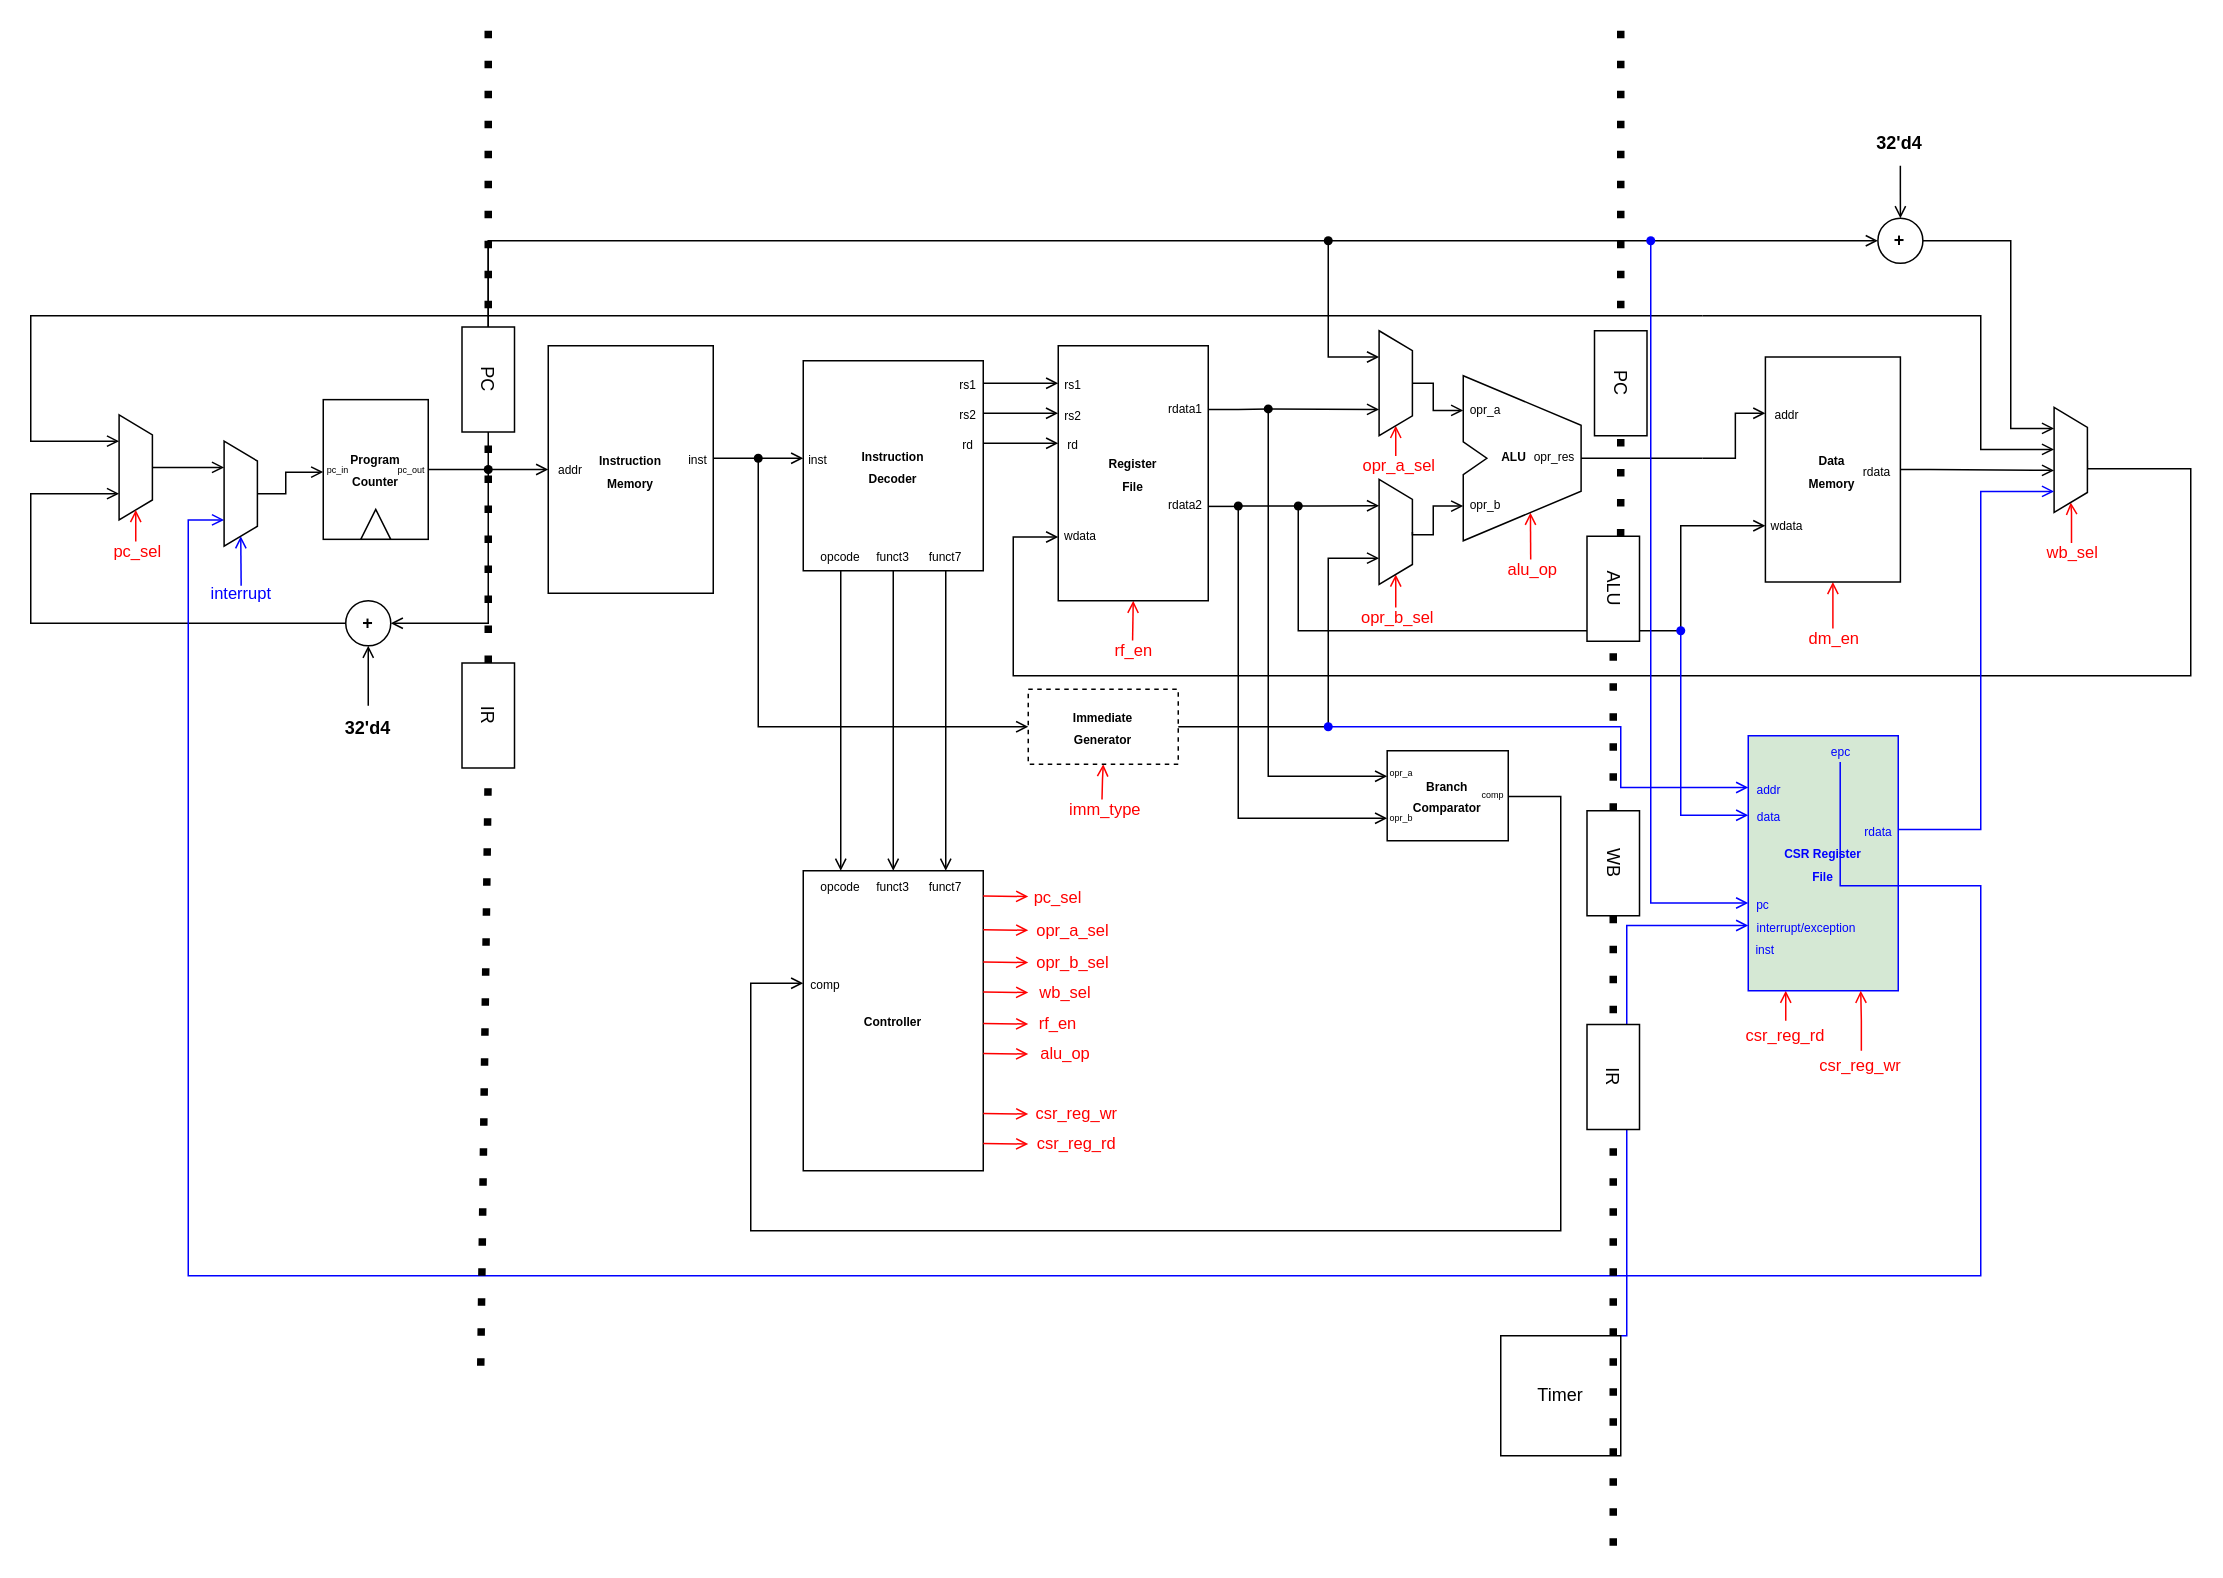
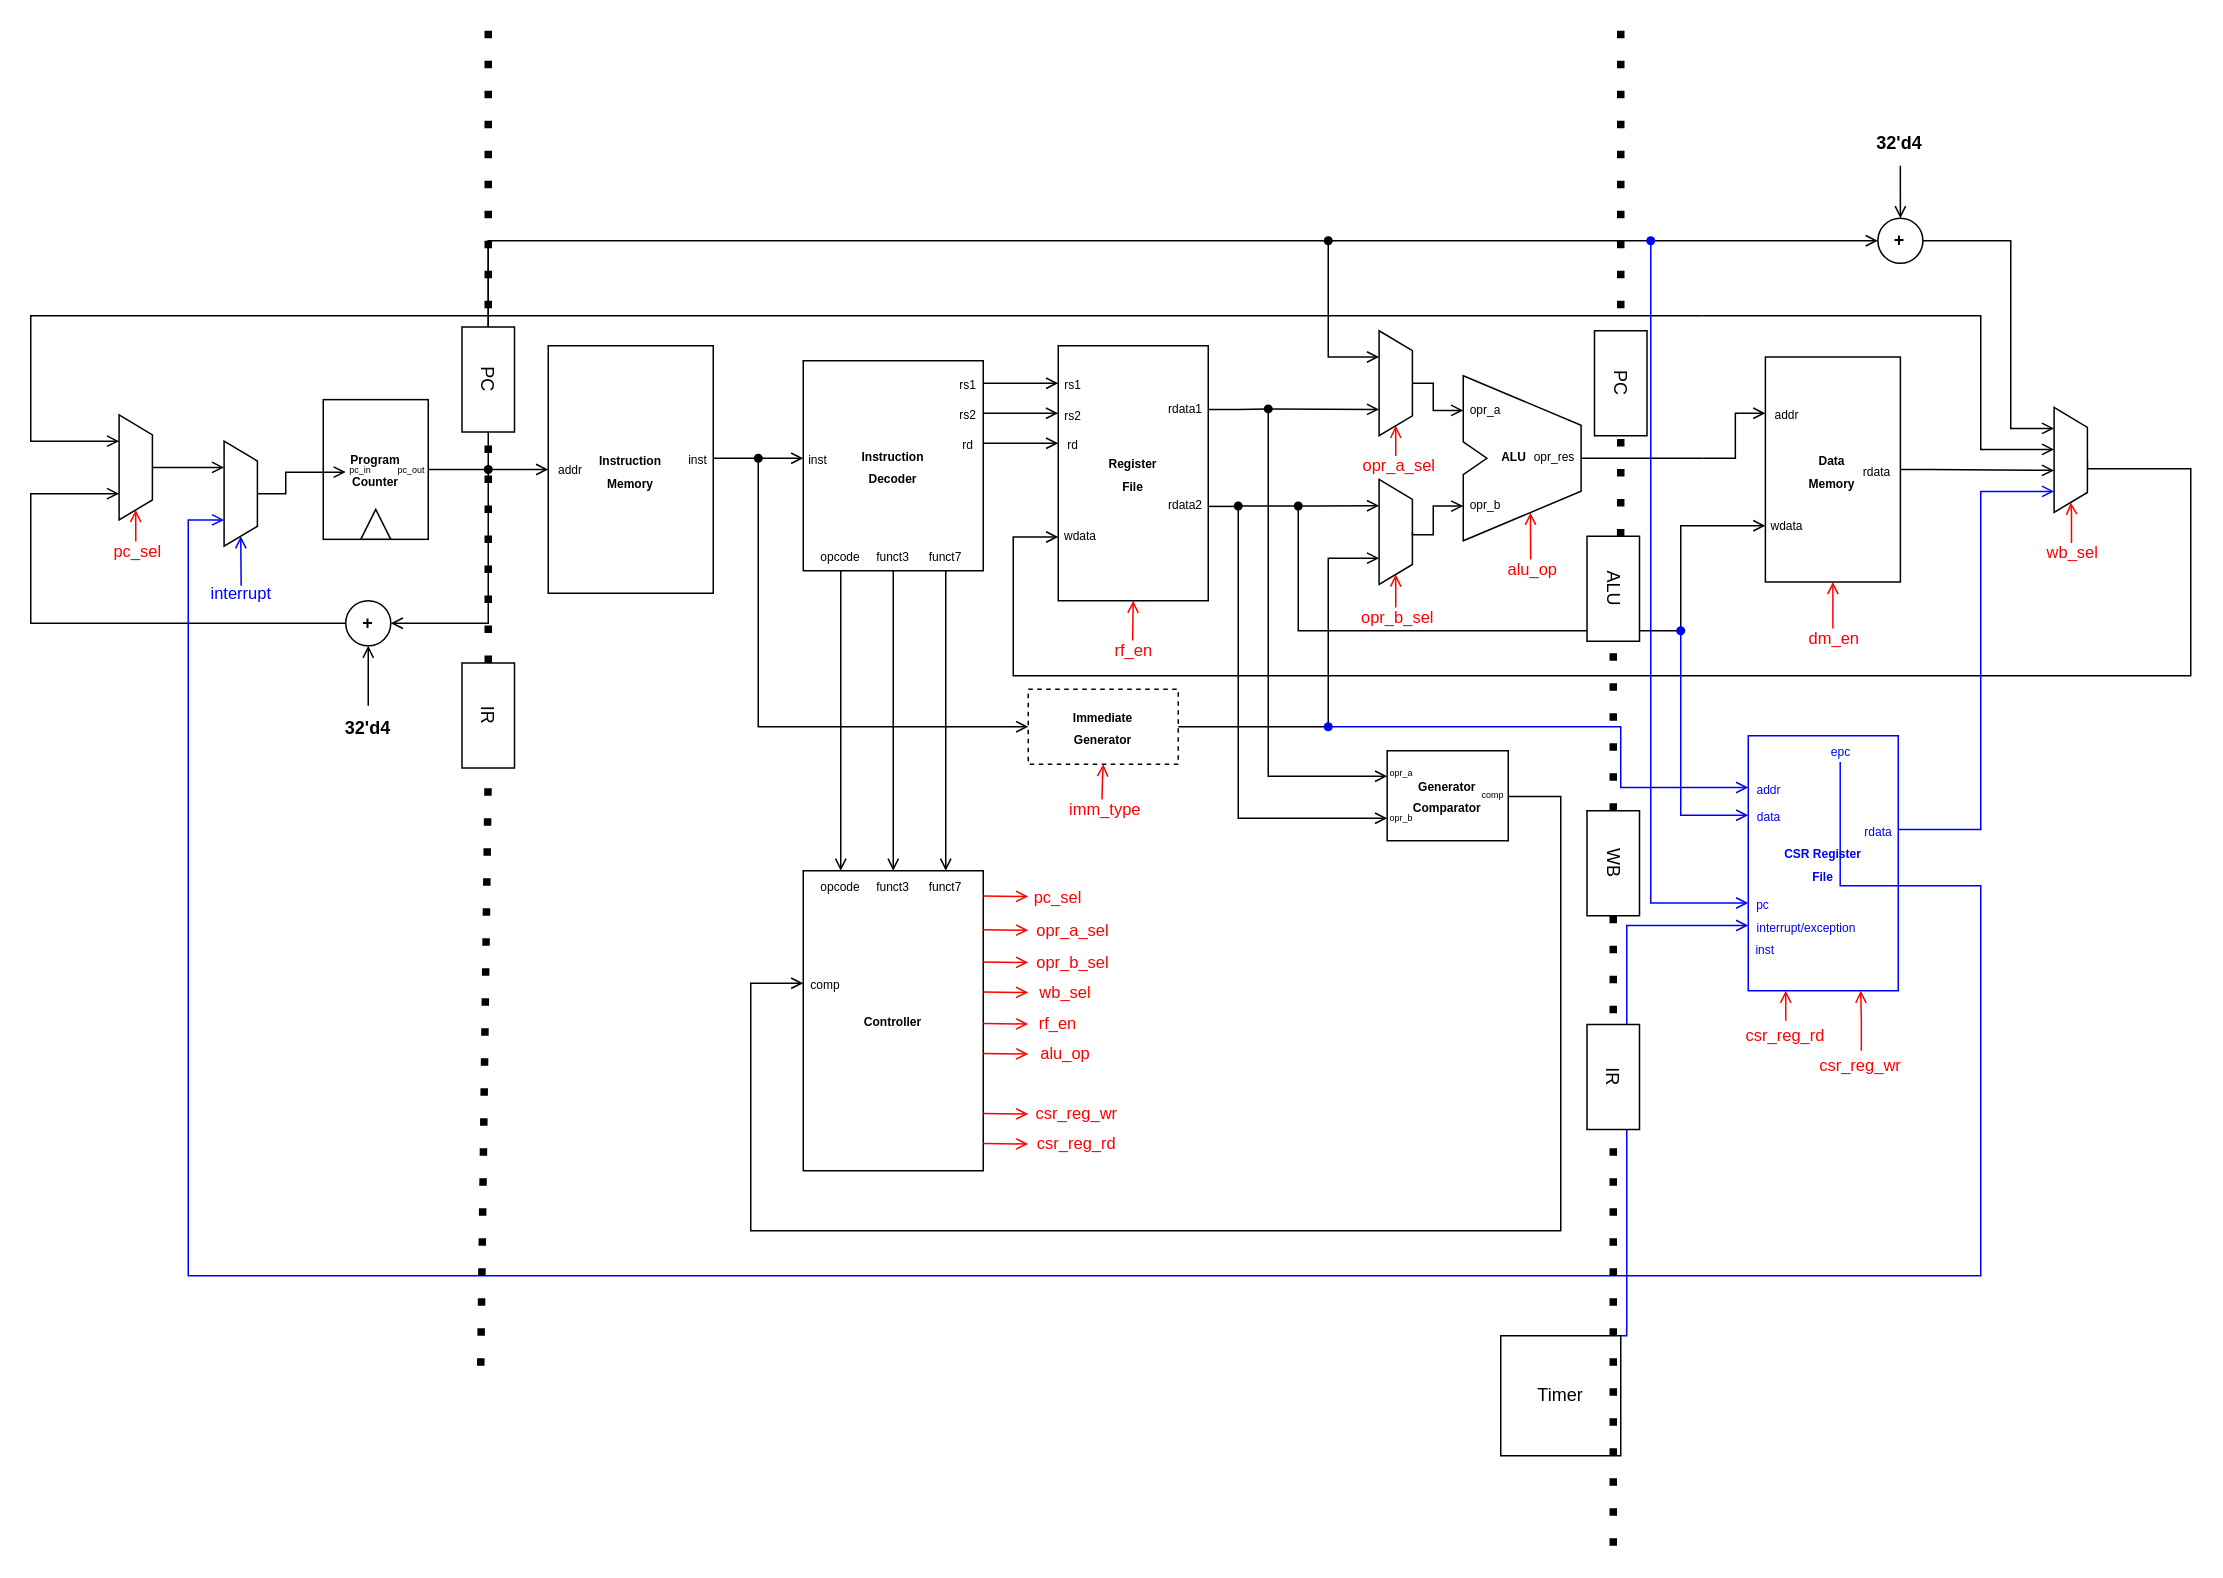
node "pc_in": moved (338, 467) -> (361, 467)
node "Branch Comparator": label "Branch Comparator" -> "Generator Comparator"
node "CSR Register File": fillcolor #d5e8d4 -> #ffffff
